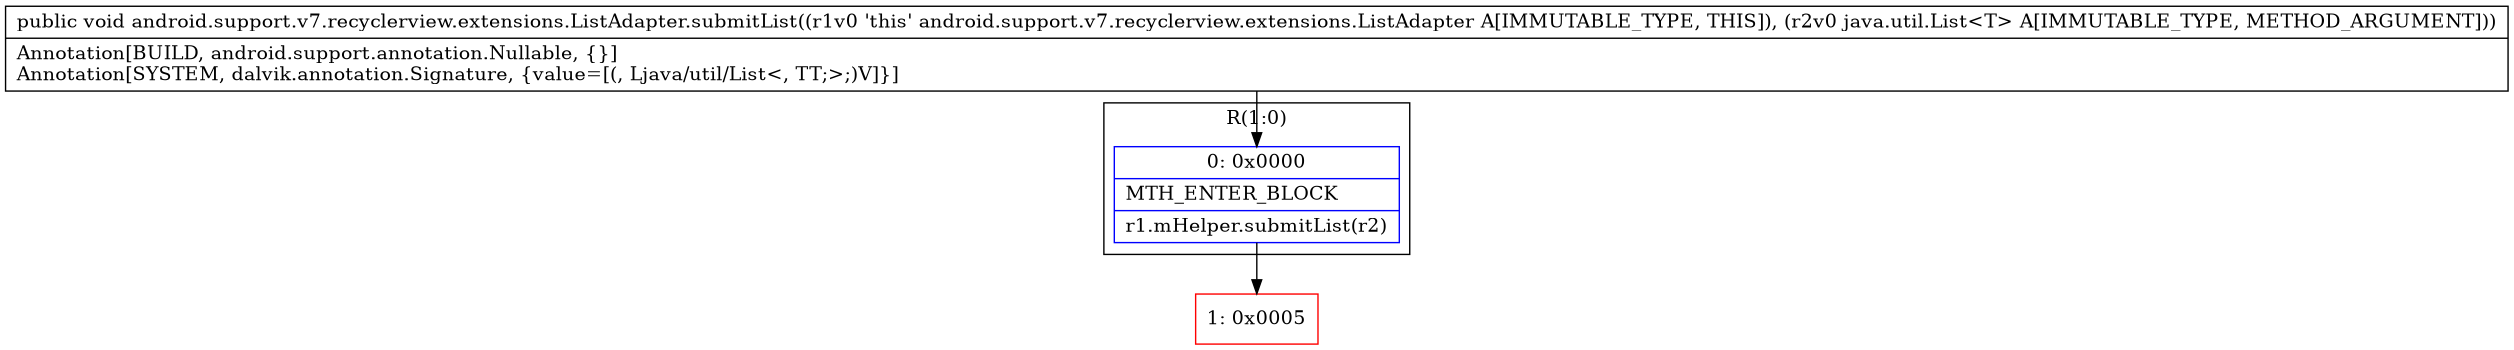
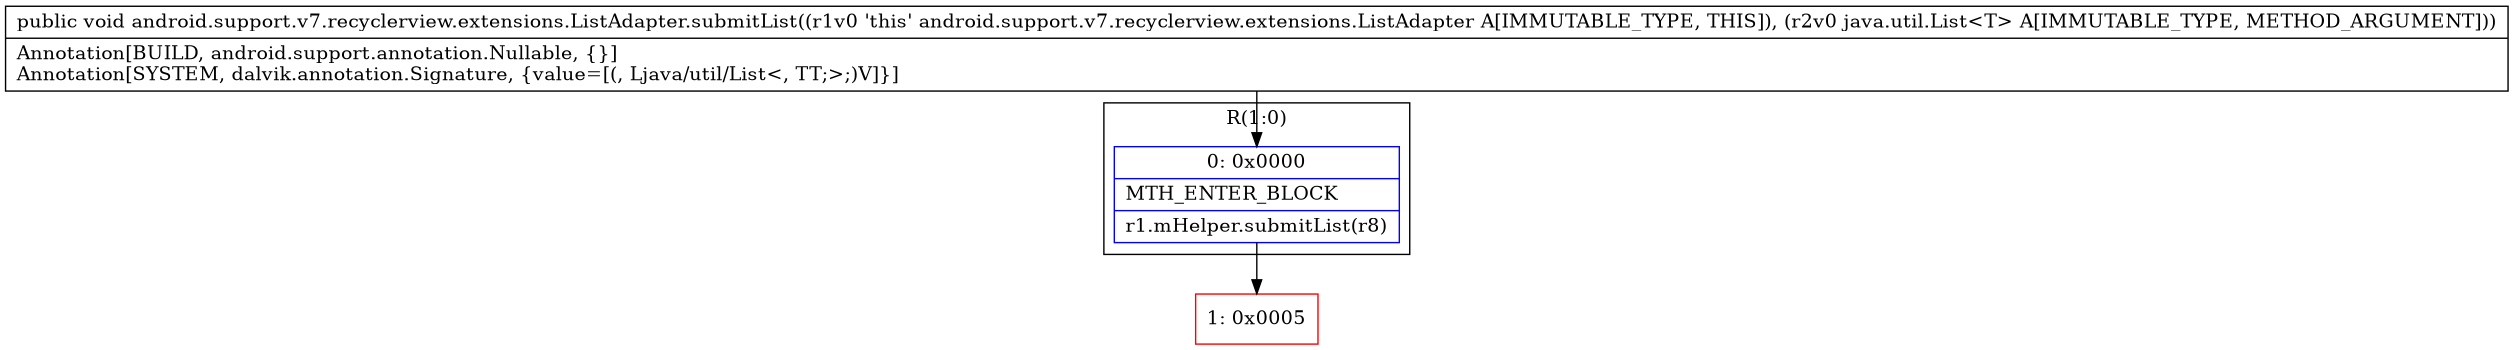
node "0: 0x0000": text "r1.mHelper.submitList(r2)" -> "r1.mHelper.submitList(r8)"
